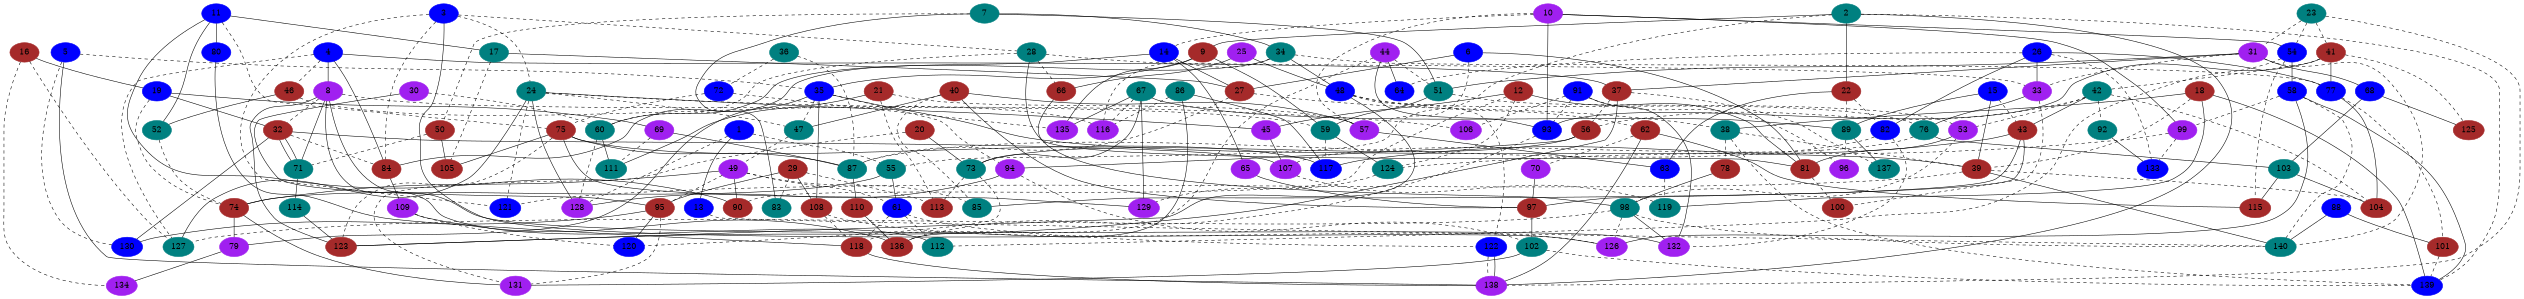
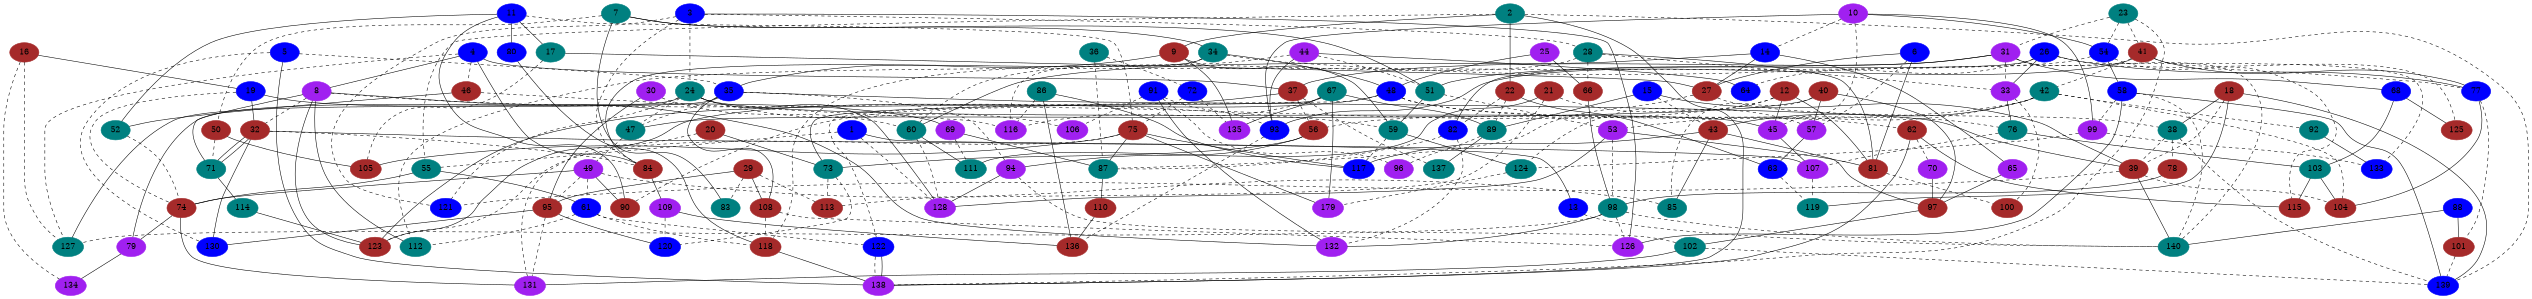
edge "10" -- "57": now "10" -- "45"
edge "53" -- "128": added
node "129": label "129" -> "179"
